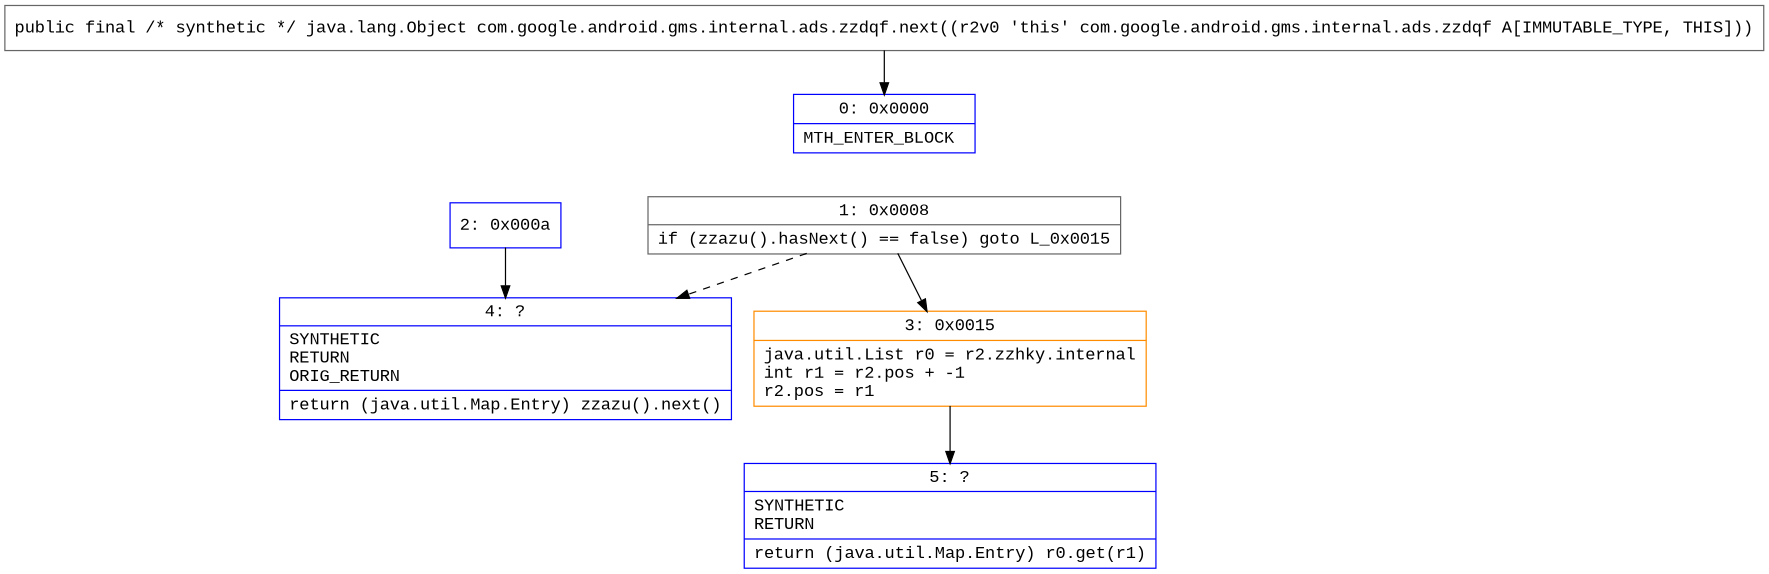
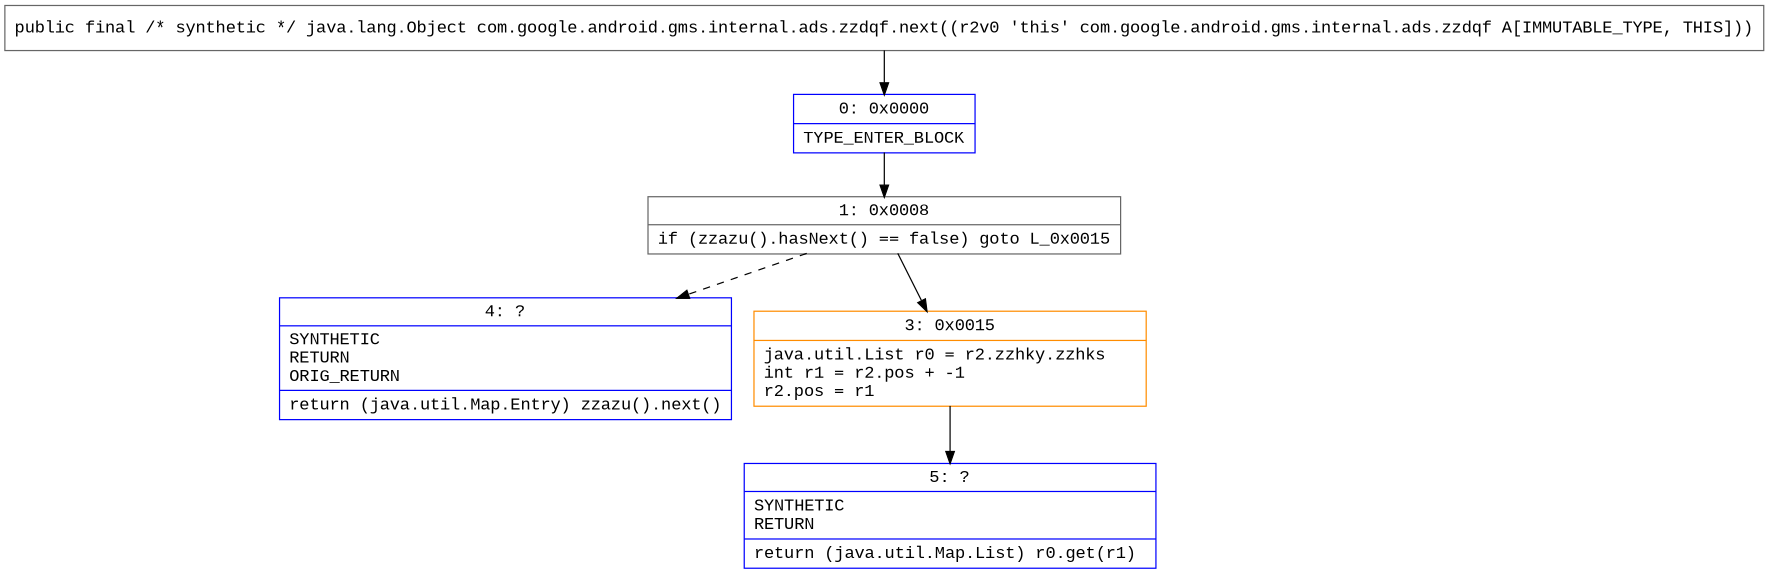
node "0: 0x0000": text "MTH_ENTER_BLOCK" -> "TYPE_ENTER_BLOCK"
edge "0: 0x0000" -> "1: 0x0008": added
node "2: 0x000a": removed
node "3: 0x0015": text "java.util.List r0 = r2.zzhky.internal" -> "java.util.List r0 = r2.zzhky.zzhks"
node "5: ?": text "return (java.util.Map.Entry) r0.get(r1)" -> "return (java.util.Map.List) r0.get(r1)"
